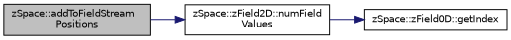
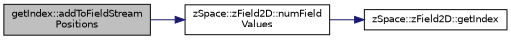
node "zSpace::addToFieldStream Positions": label "zSpace::addToFieldStream Positions" -> "getIndex::addToFieldStream Positions"
node "zSpace::zField0D::getIndex": label "zSpace::zField0D::getIndex" -> "zSpace::zField2D::getIndex"
